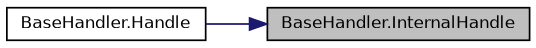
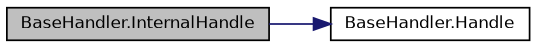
edge "BaseHandler.Handle" -> "BaseHandler.InternalHandle": reversed
